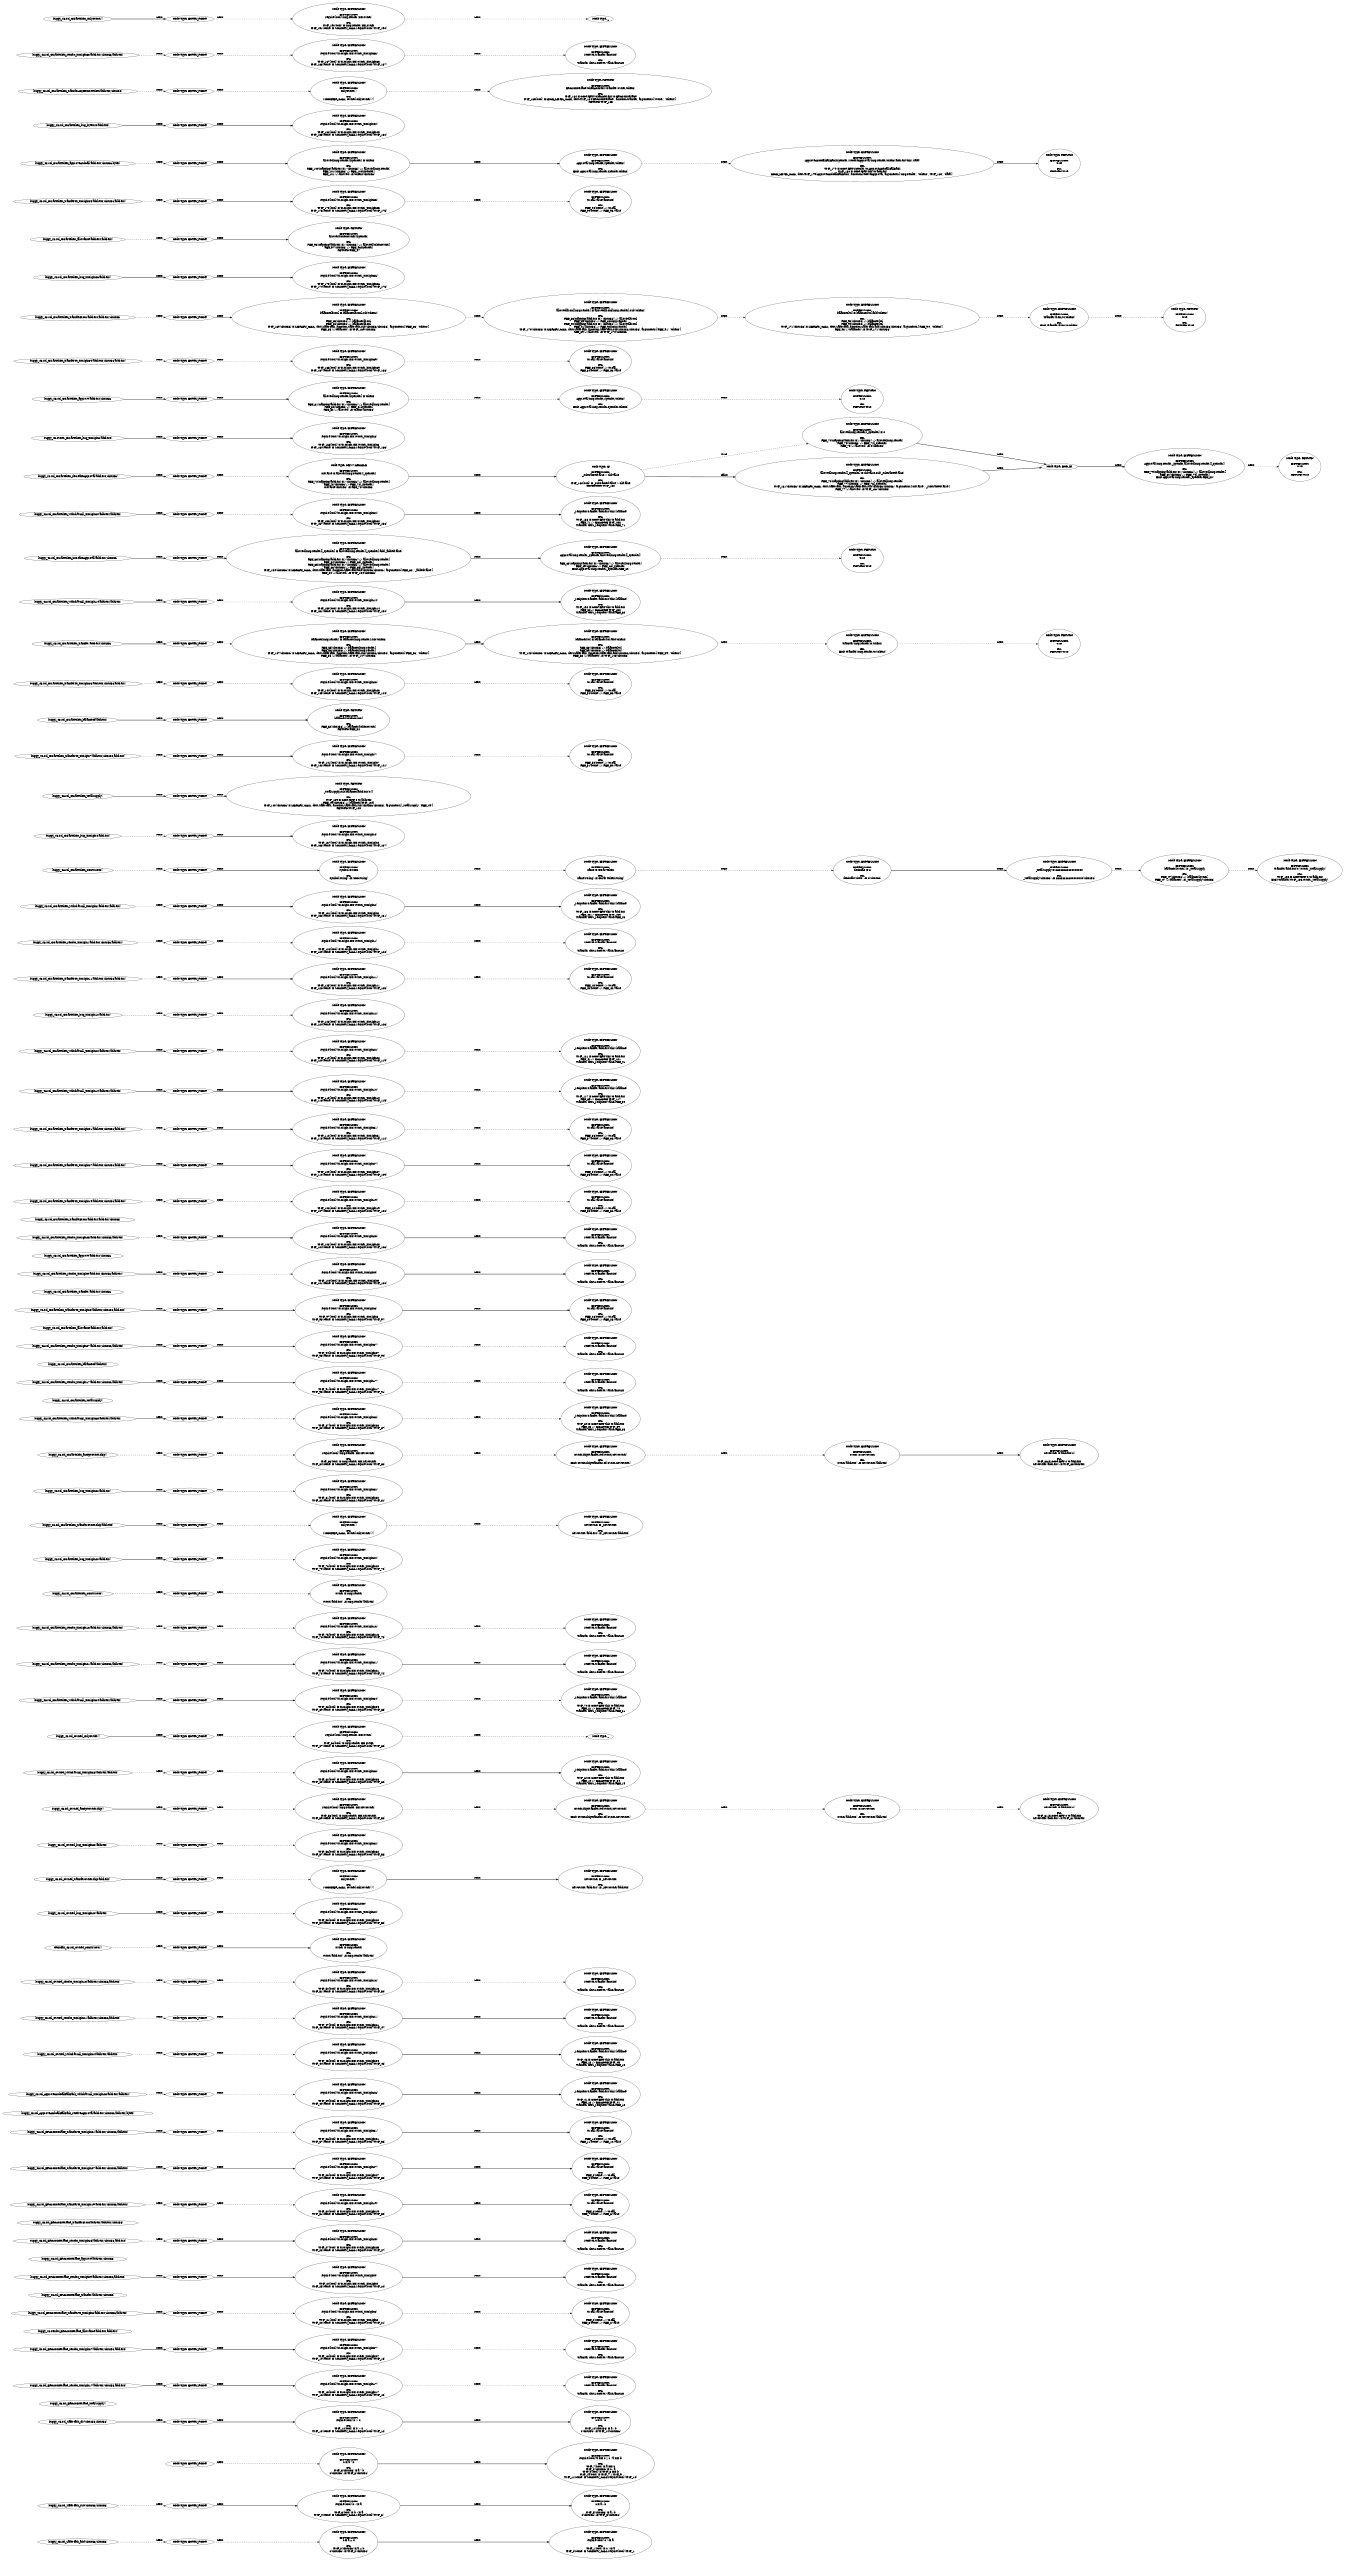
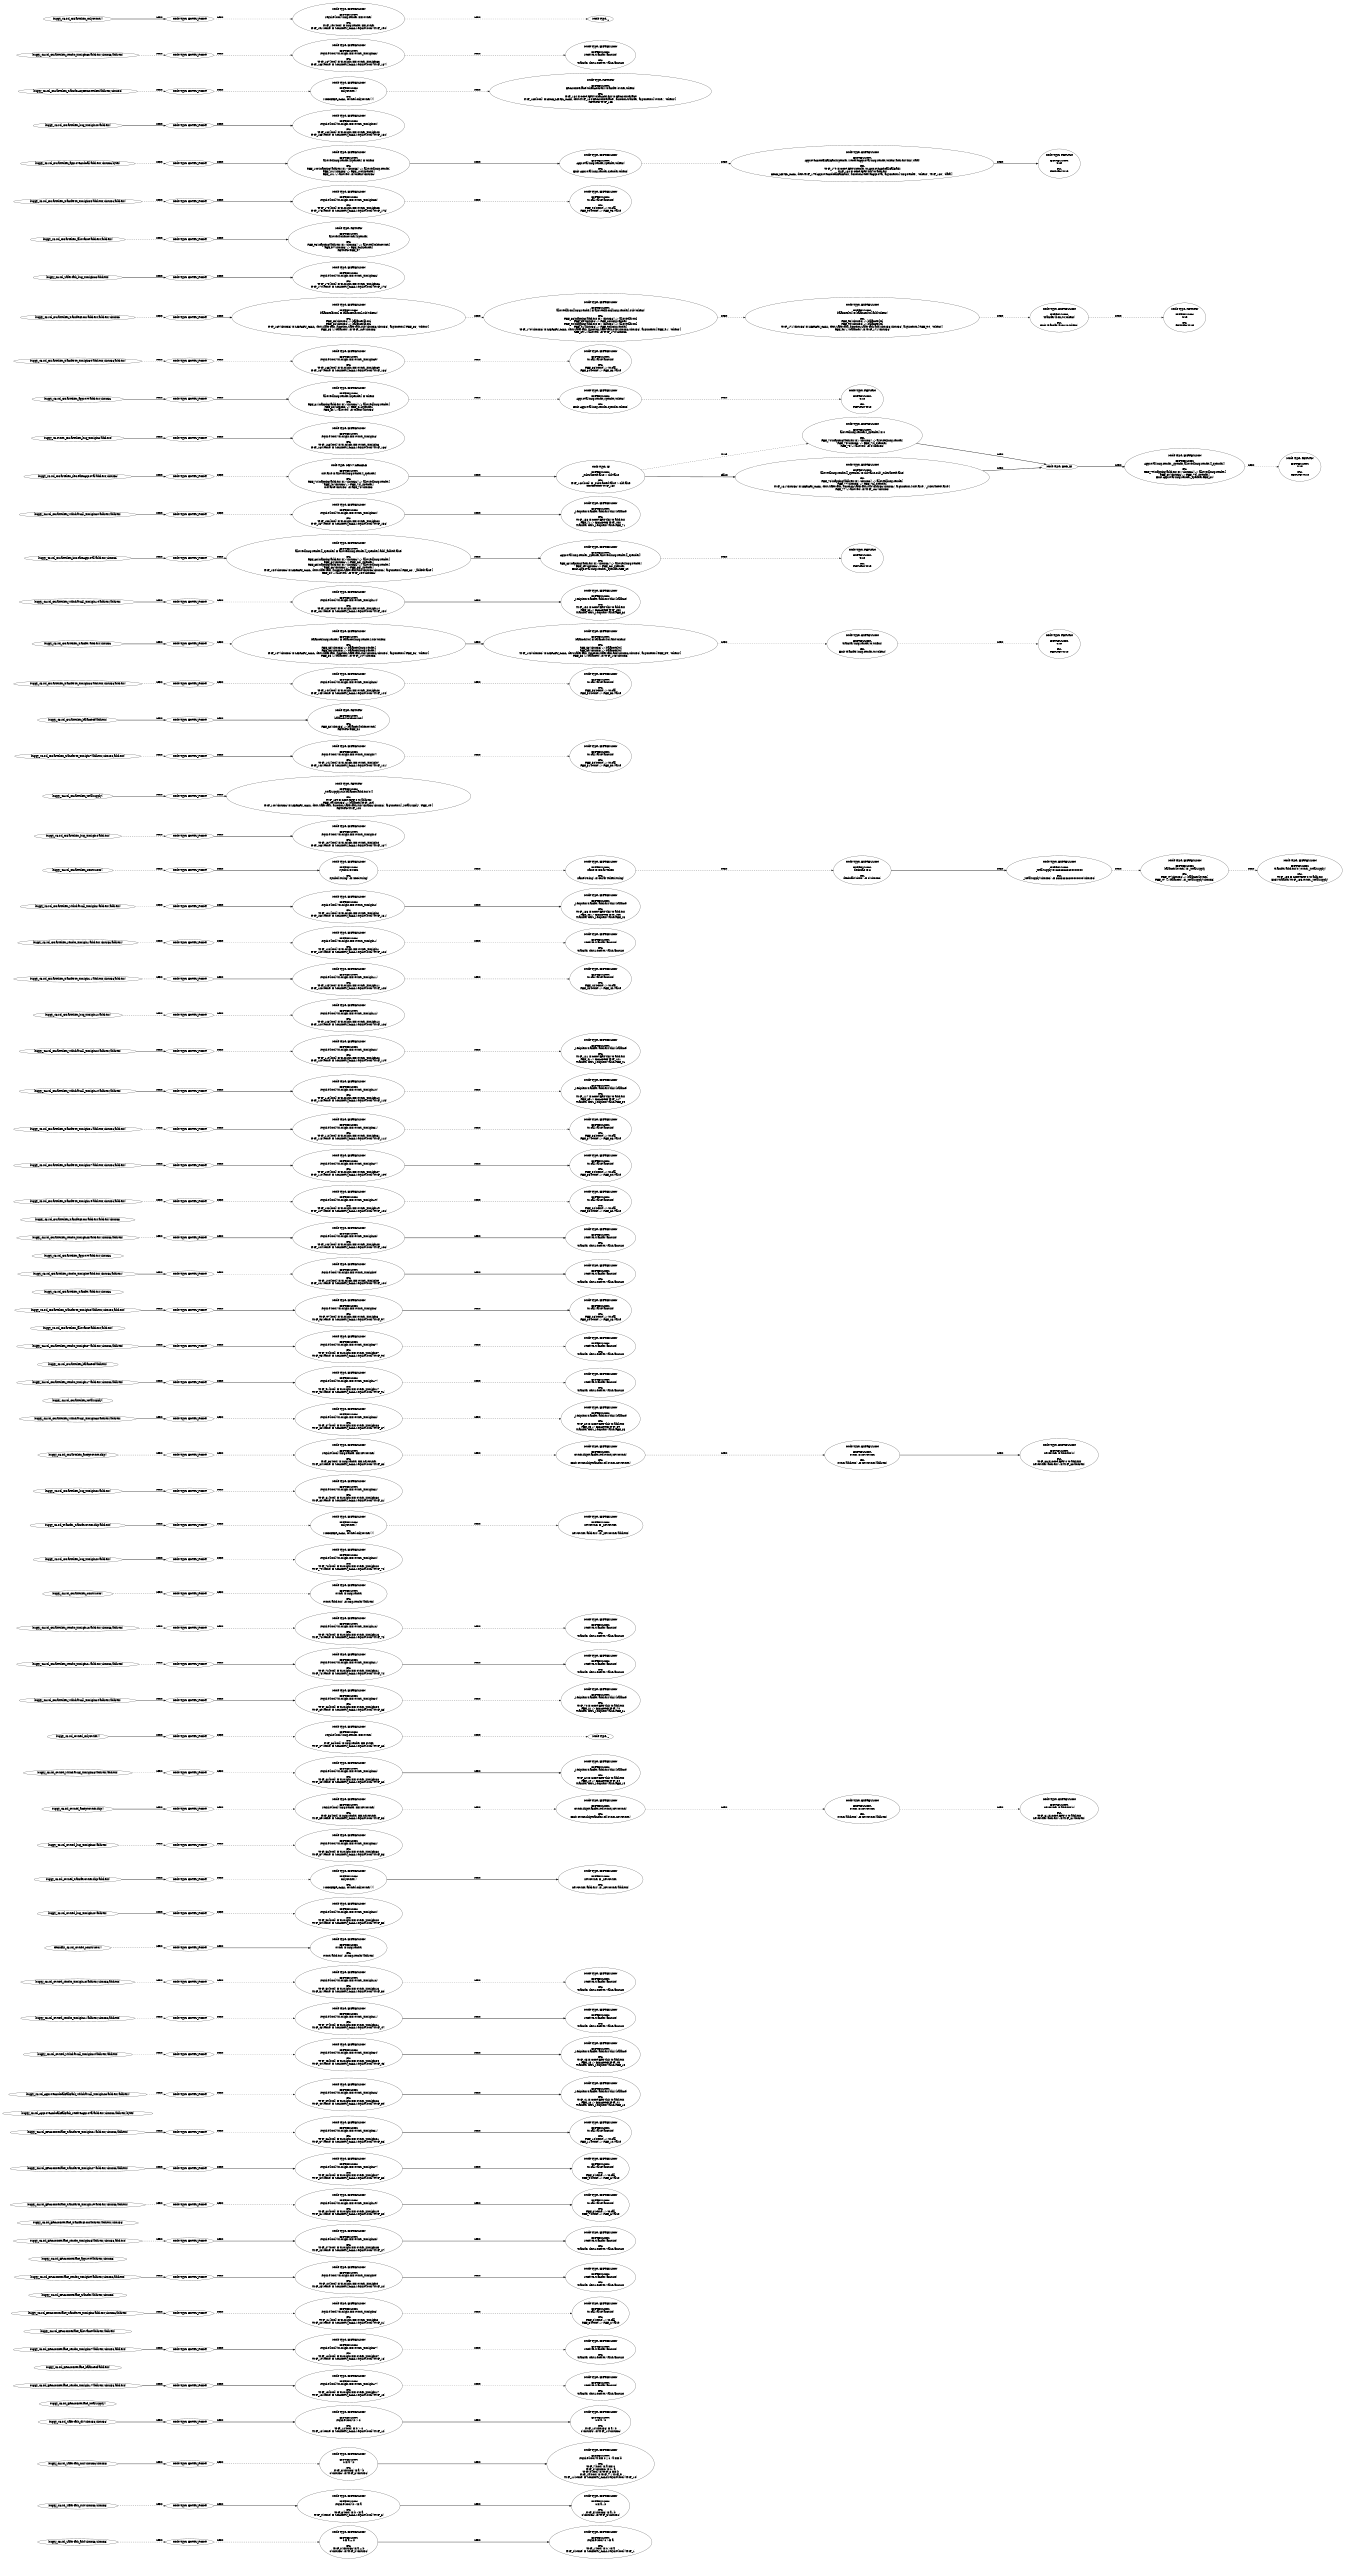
node "buggy_48.sol_QurasToken_bug_bytes40(address)": label "buggy_48.sol_QurasToken_bug_bytes40(address)" -> "buggy_48.sol_QurasToken_bug_txorigin40(address)"
node "buggy_48.sol_QurasToken_bug_txorigin36(address)": label "buggy_48.sol_QurasToken_bug_txorigin36(address)" -> "buggy_48.sol_SafeMath_bug_txorigin36(address)"
node "buggy_48.sol_QurasToken_transferOwnership(address)": label "buggy_48.sol_QurasToken_transferOwnership(address)" -> "buggy_48.sol_Transfer_transferOwnership(address)"
node "buggy_48.sendto_ERC20Interface_allowance(address,address)": label "buggy_48.sendto_ERC20Interface_allowance(address,address)" -> "buggy_48.sol_ERC20Interface_allowance(address,address)"
node "buggy_48.sol_ERC20Interface_balanceOf(address)": added
node "buggy_48.sol_SafeMath_mul(uint256,uint256)": added
